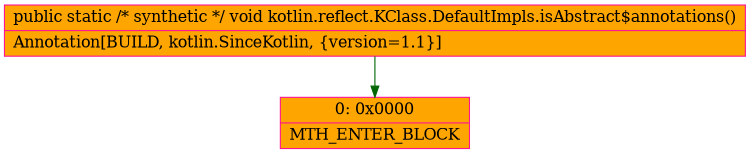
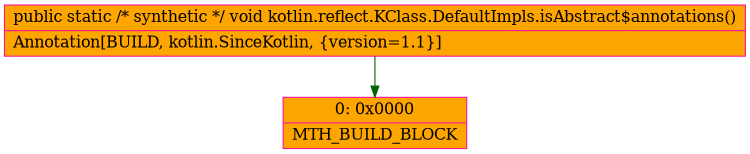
node "0: 0x0000": text "MTH_ENTER_BLOCK" -> "MTH_BUILD_BLOCK"
